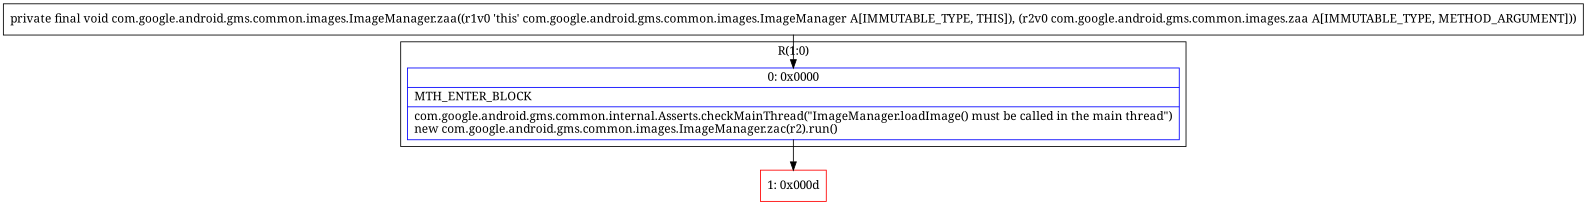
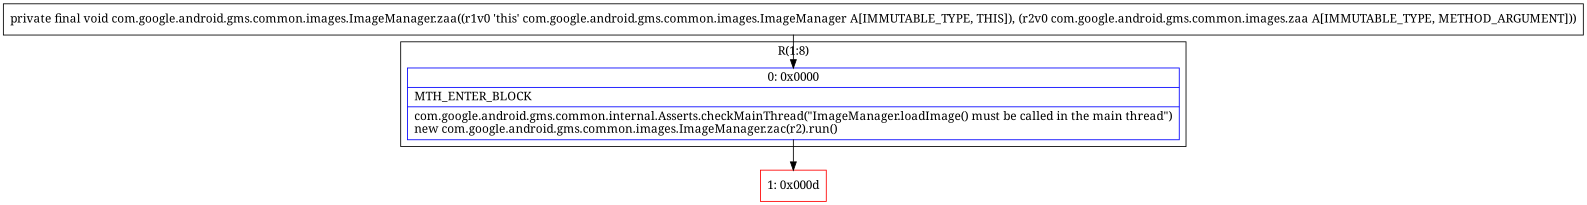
cluster "R(1:0)": label "R(1:0)" -> "R(1:8)"
